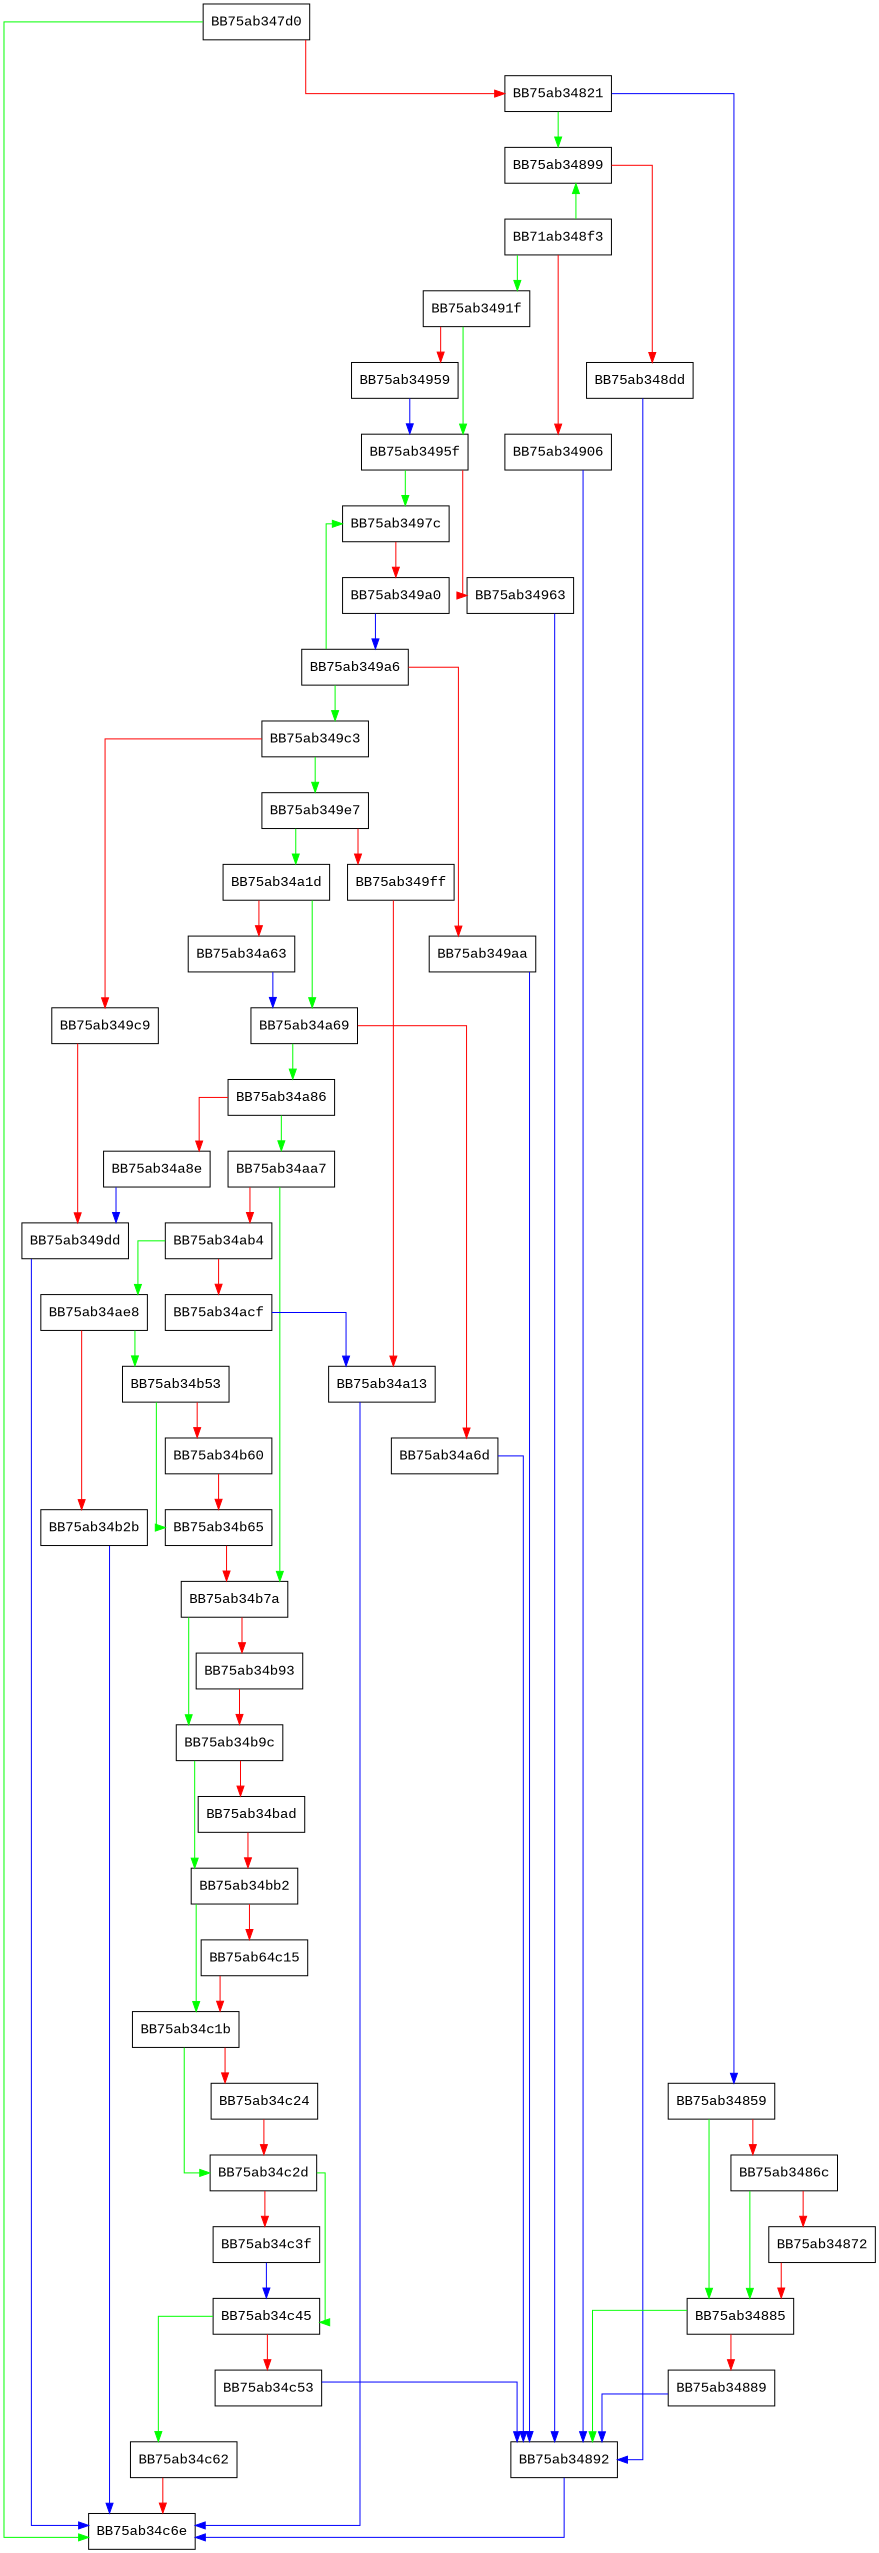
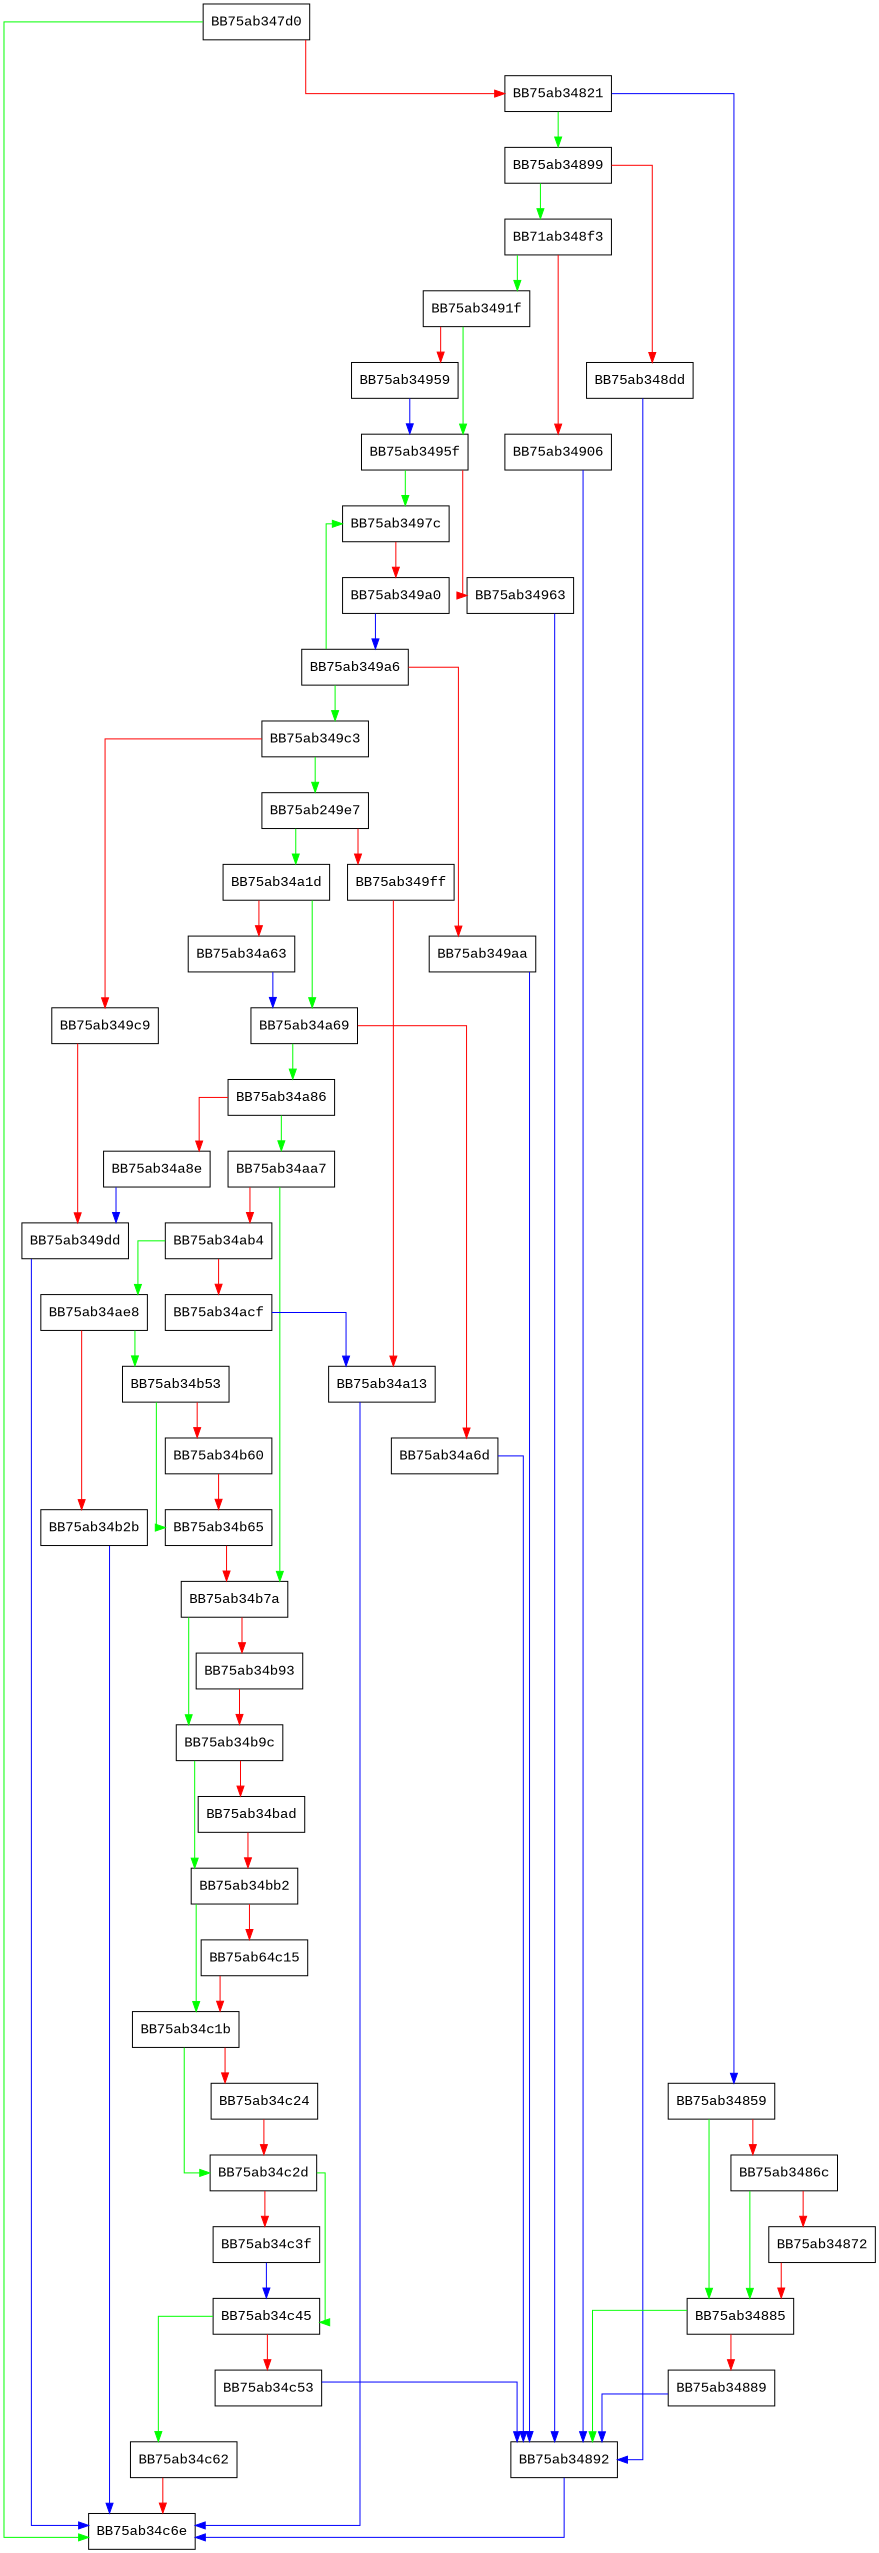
edge "BB71ab348f3" -> "BB75ab34899": reversed
node "BB75ab349e7": label "BB75ab349e7" -> "BB75ab249e7"
